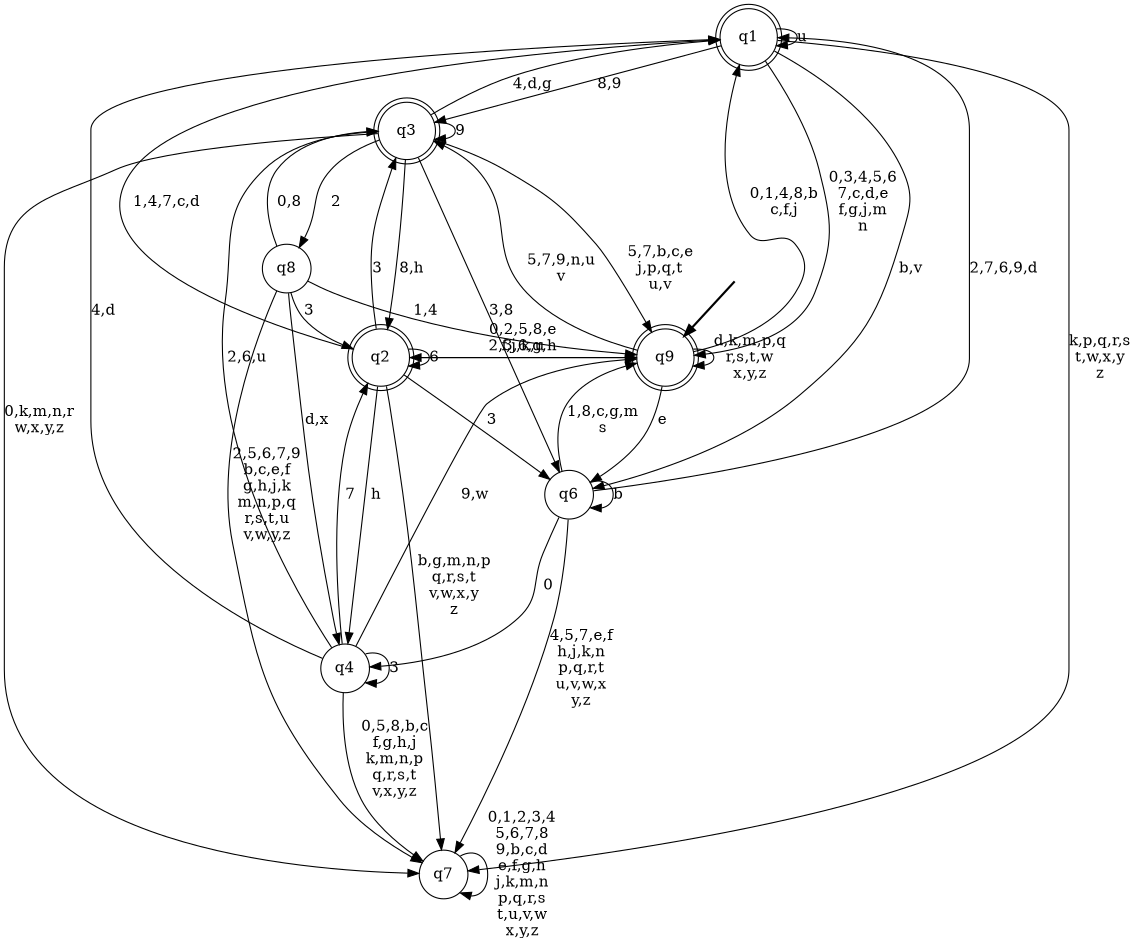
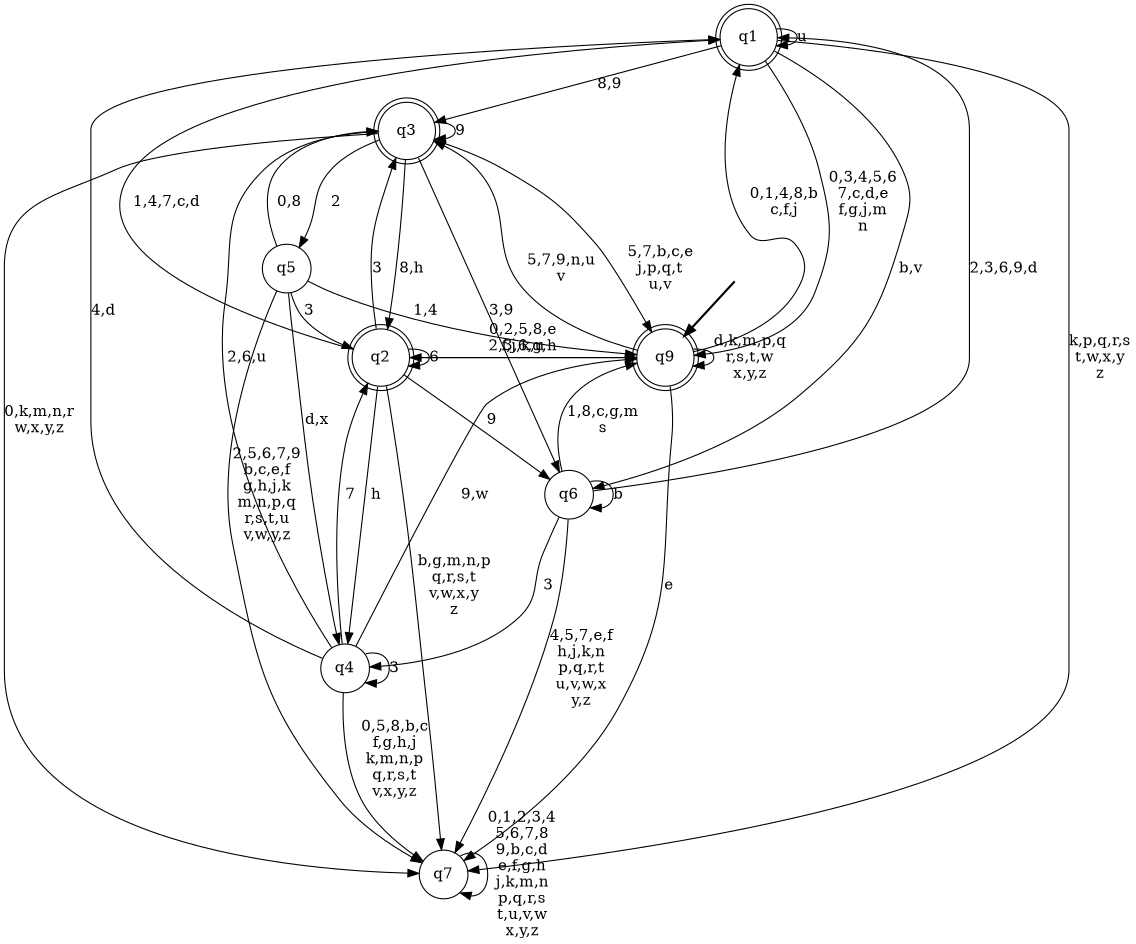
edge "q3" -> "q1": removed, label "4,d,g"
node "q8": label "q8" -> "q5"
edge "q6" -> "q1": label "2,7,6,9,d" -> "2,3,6,9,d"
edge "q3" -> "q6": label "3,8" -> "3,9"
edge "q2" -> "q6": label "3" -> "9"
edge "q9" -> "q6": now "q9" -> "q7"
edge "q6" -> "q4": label "0" -> "3"
